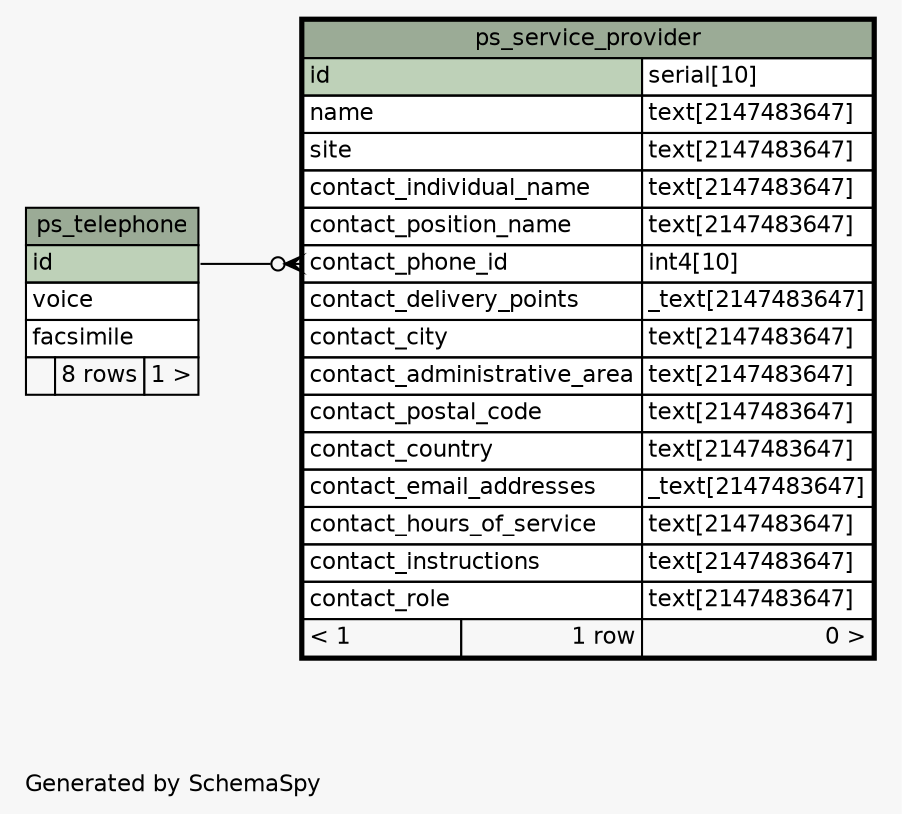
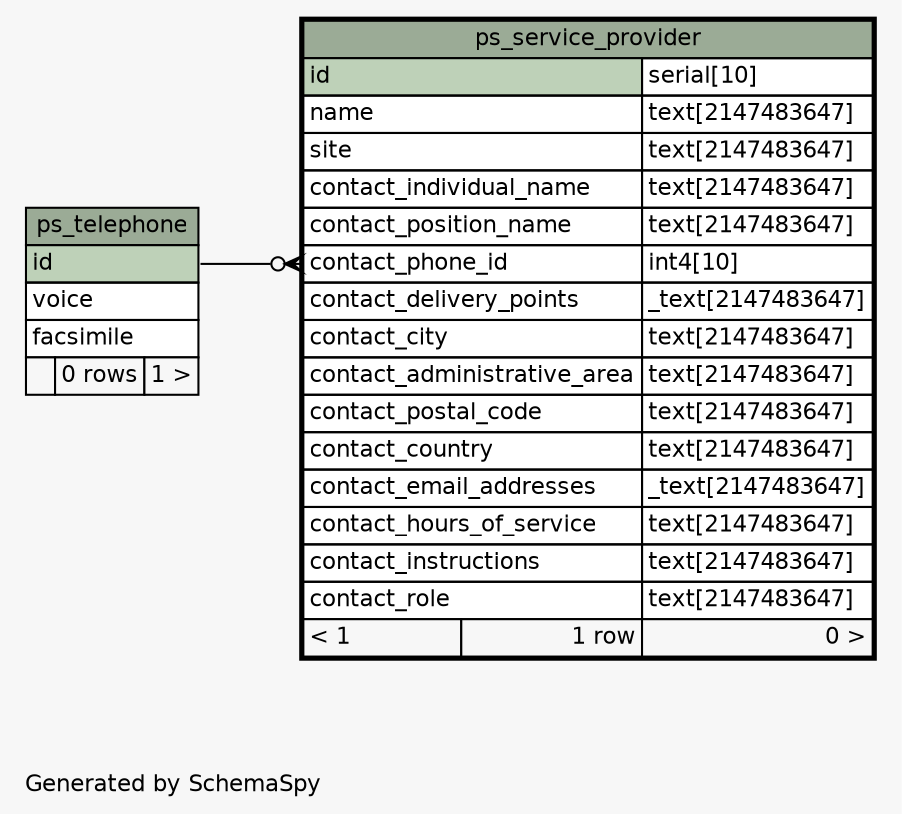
node "ps_telephone": text "8 rows" -> "0 rows"
